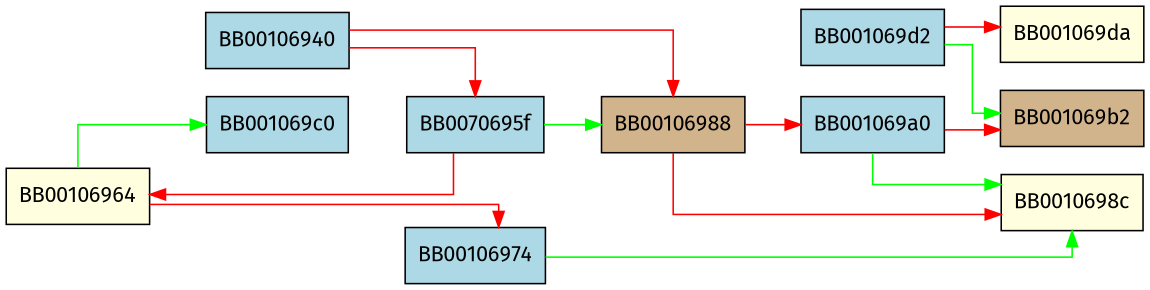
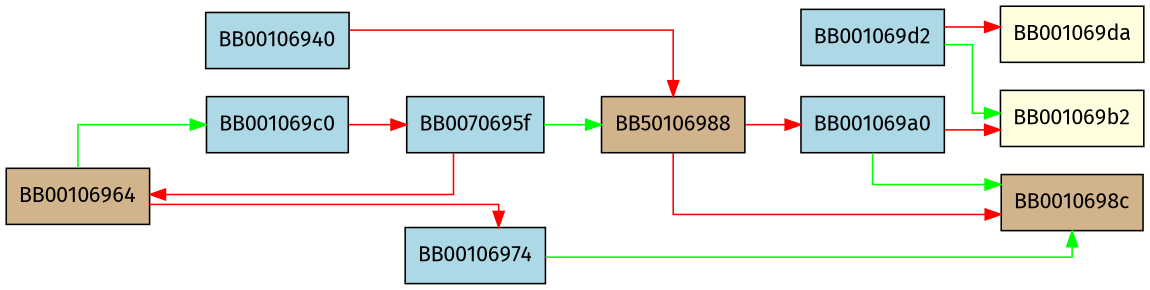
edge "BB00106940" -> "BB0070695f": now "BB001069c0" -> "BB0070695f"
node "BB001069b2": fillcolor tan -> lightyellow
node "BB00106988": label "BB00106988" -> "BB50106988"
node "BB00106964": fillcolor lightyellow -> tan
node "BB0010698c": fillcolor lightyellow -> tan
